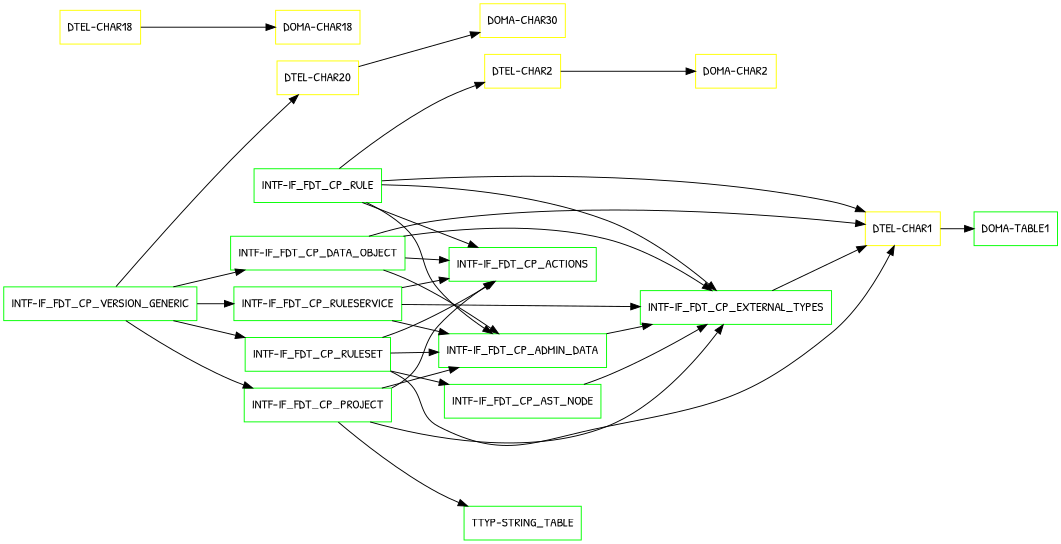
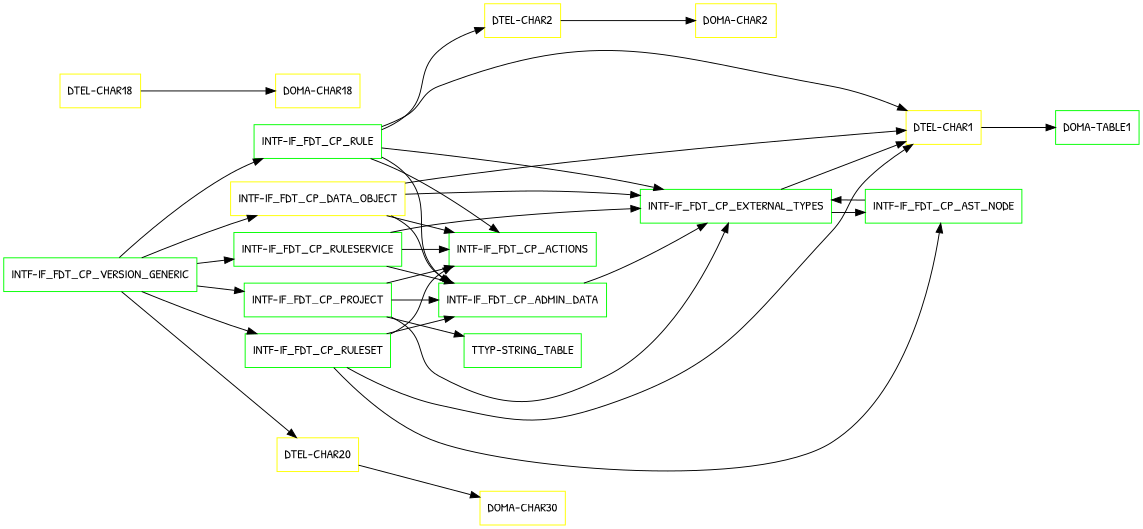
edge "INTF-IF_FDT_CP_VERSION_GENERIC" -> "INTF-IF_FDT_CP_RULE": added
edge "INTF-IF_FDT_CP_EXTERNAL_TYPES" -> "INTF-IF_FDT_CP_AST_NODE": added
node "INTF-IF_FDT_CP_DATA_OBJECT": color green -> yellow
